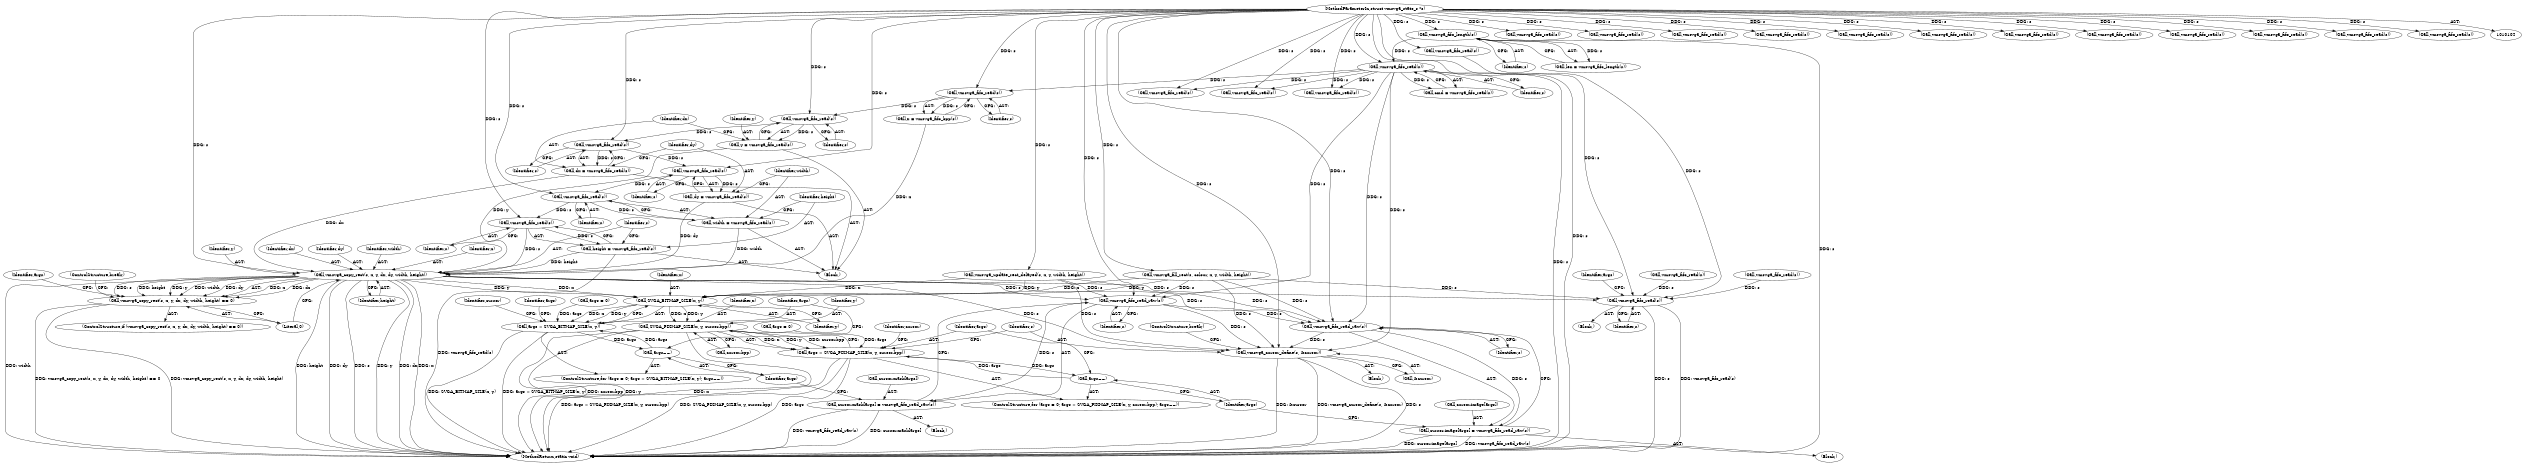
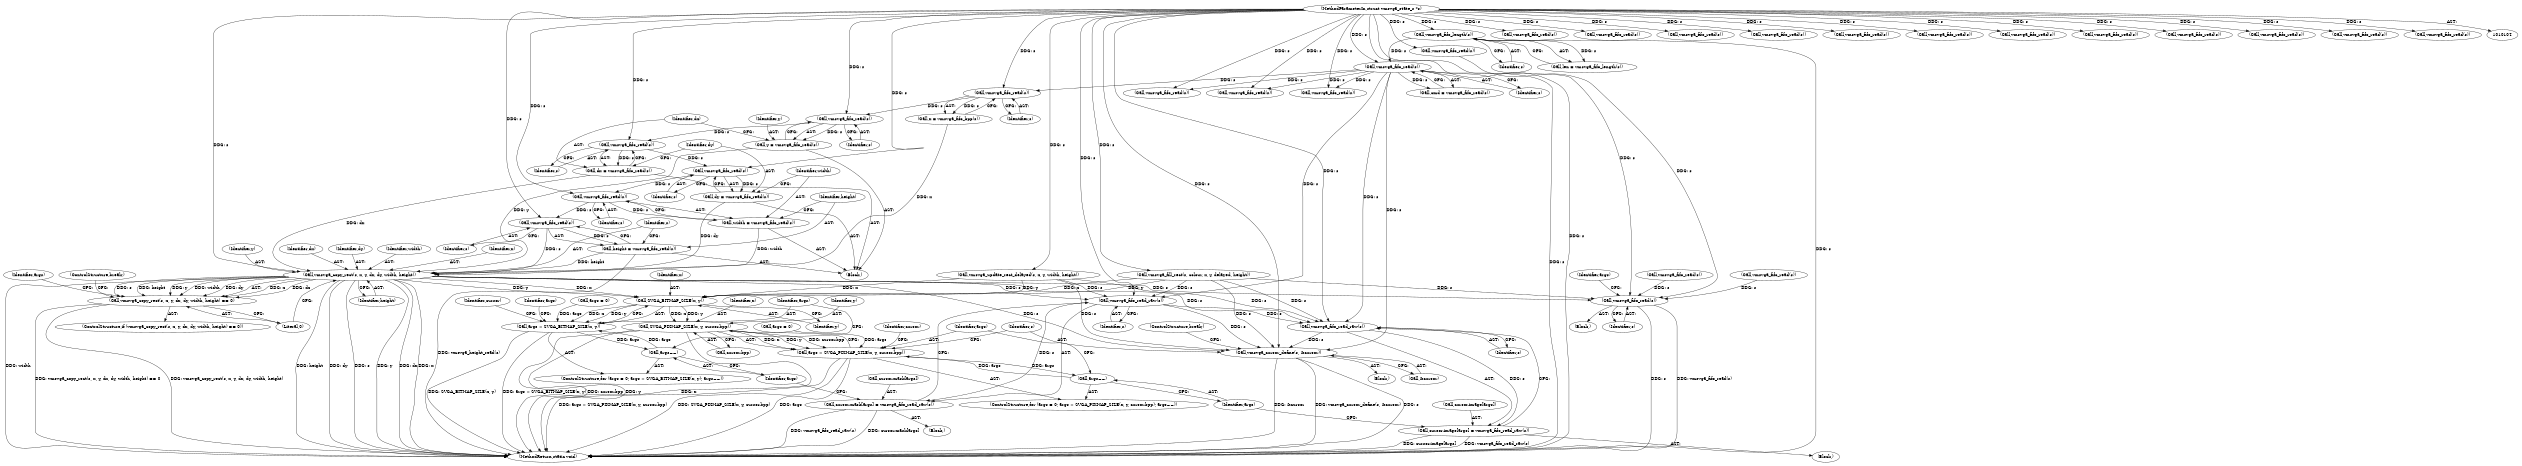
node "(Call,vmsvga_fill_rect(s, colour, x, y, width, height))": label "(Call,vmsvga_fill_rect(s, colour, x, y, width, height))" -> "(Call,vmsvga_fill_rect(s, colour, x, y, delayed, height))"
edge "(Call,height = vmsvga_fifo_read(s))" -> "(MethodReturn,static void)": label "DDG: vmsvga_fifo_read(s)" -> "DDG: vmsvga_height_read(s)"
